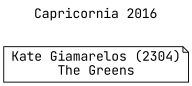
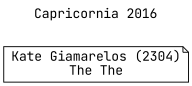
node "Kate Giamarelos (2304) The Greens": label "Kate Giamarelos (2304) The Greens" -> "Kate Giamarelos (2304) The The"
